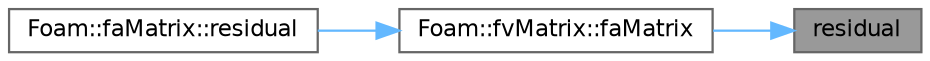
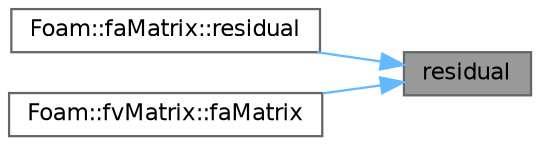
edge "Foam::faMatrix::residual" -> "Foam::fvMatrix::faMatrix": now "Foam::faMatrix::residual" -> "residual"
